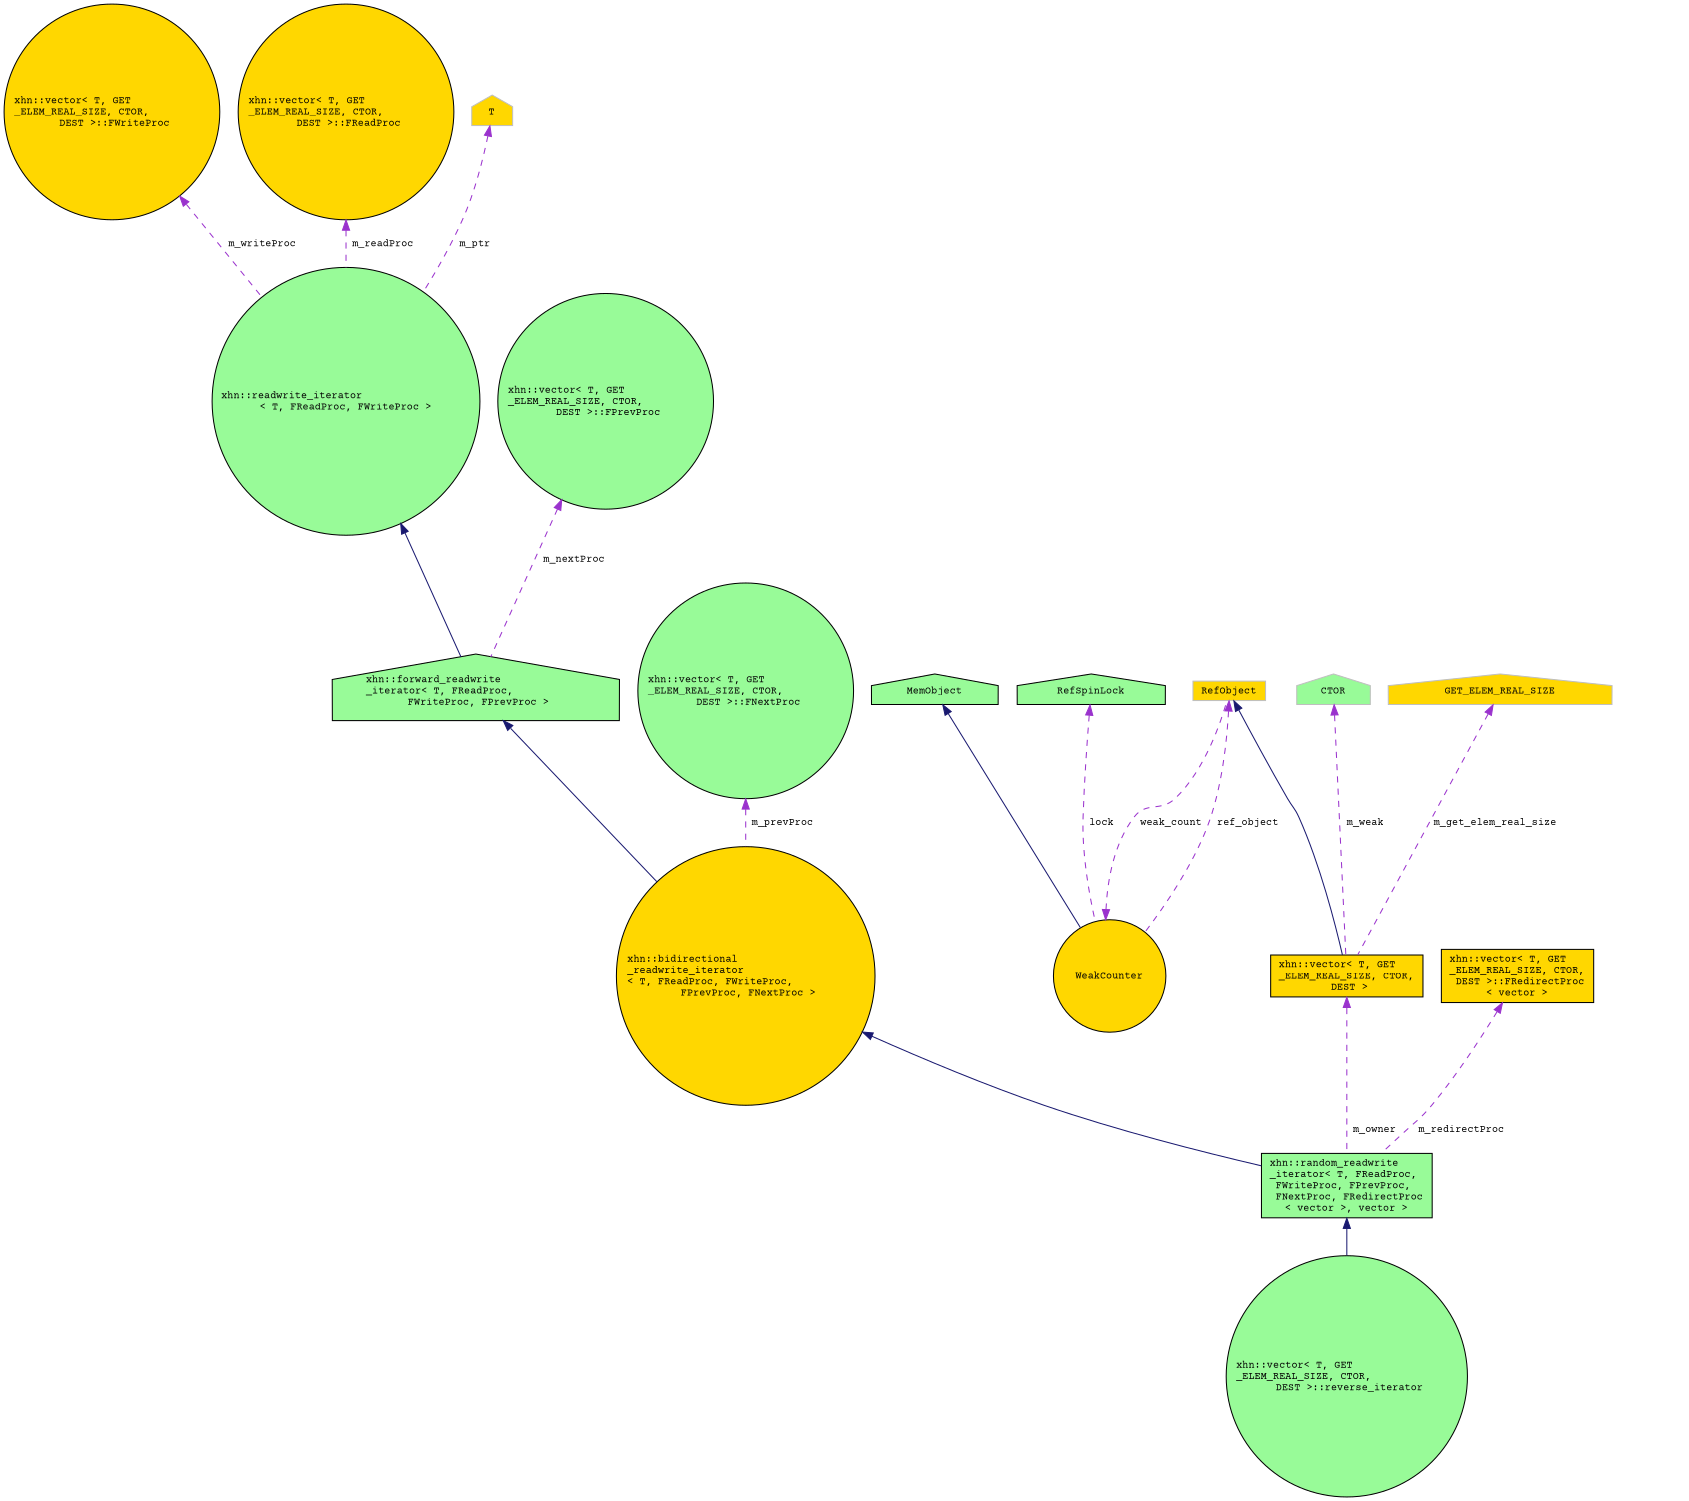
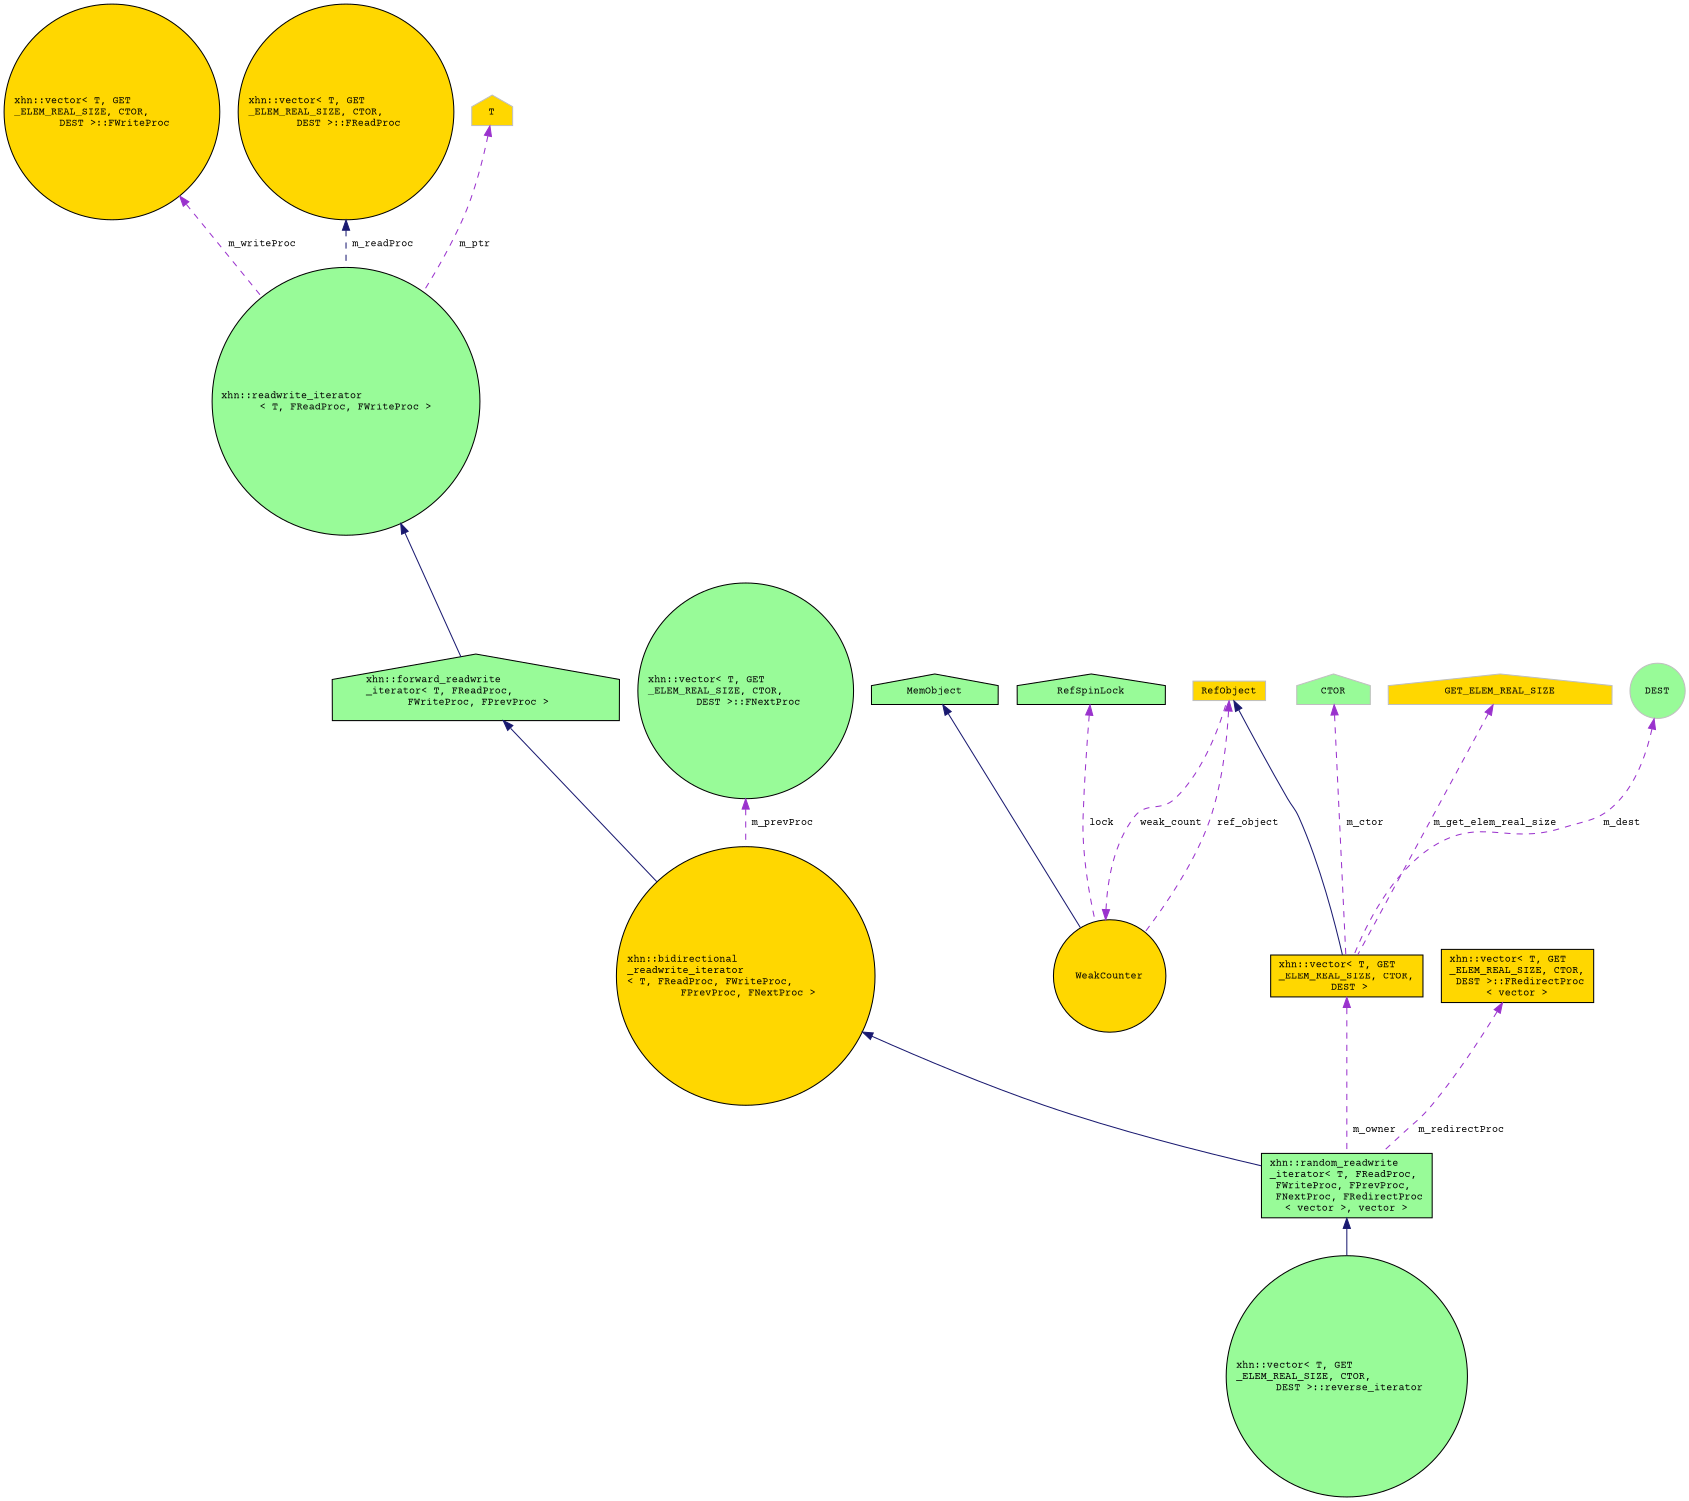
edge "xhn::readwrite_iterator < T, FReadProc, FWriteProc >" -> "xhn::vector< T, GET _ELEM_REAL_SIZE, CTOR, DEST >::FReadProc": color darkorchid3 -> midnightblue
node "xhn::vector< T, GET _ELEM_REAL_SIZE, CTOR, DEST >::FPrevProc": removed
node "DEST": added
edge "xhn::vector< T, GET _ELEM_REAL_SIZE, CTOR, DEST >" -> "CTOR": label " m_weak" -> " m_ctor"
